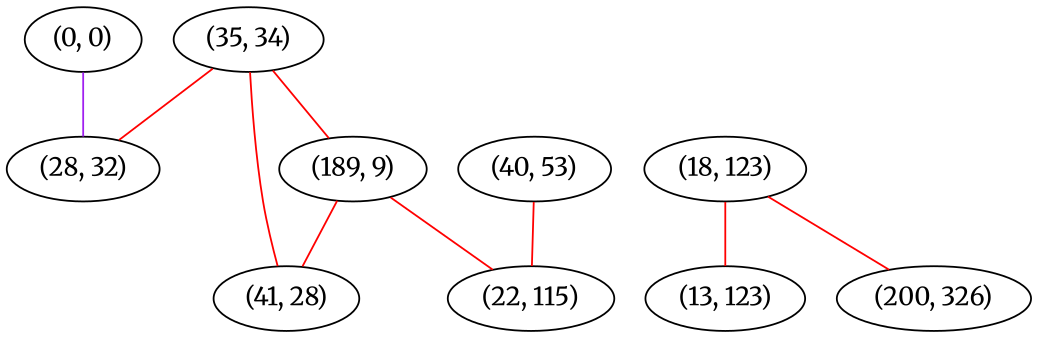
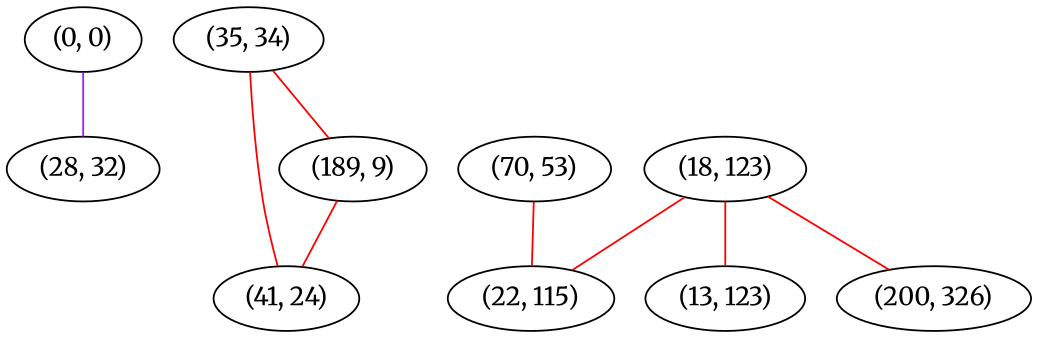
edge "(35, 34)" -- "(28, 32)": removed
node "(40, 53)": label "(40, 53)" -> "(70, 53)"
edge "(189, 9)" -- "(22, 115)": now "(18, 123)" -- "(22, 115)"
node "(41, 28)": label "(41, 28)" -> "(41, 24)"
